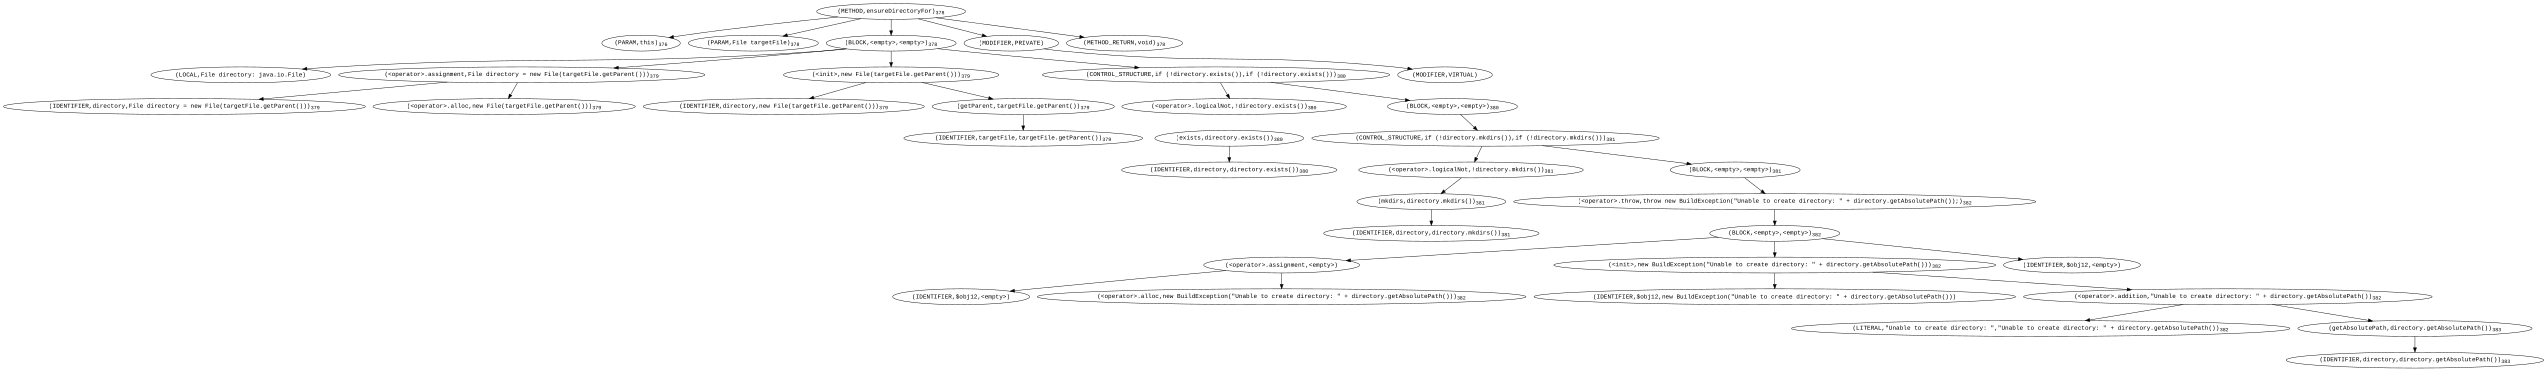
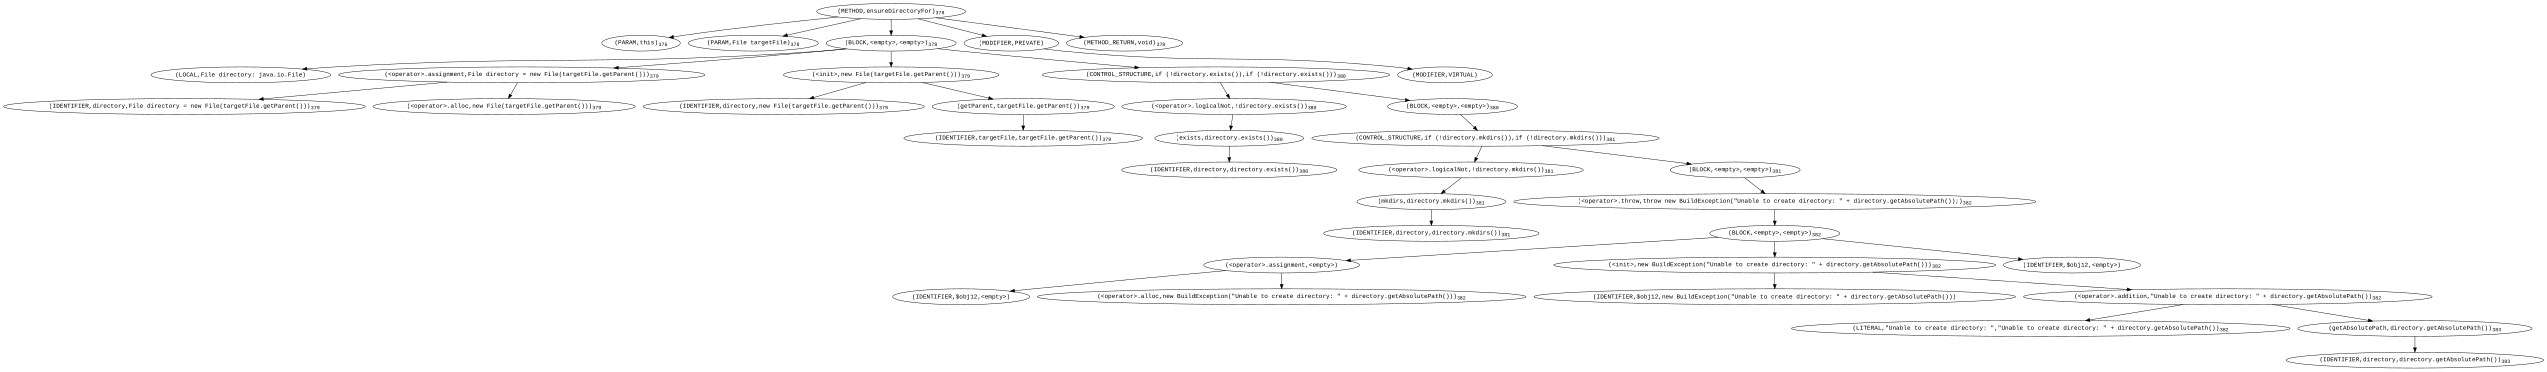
edge "(<operator>.logicalNot,!directory.exists())" -> "(exists,directory.exists())": added
